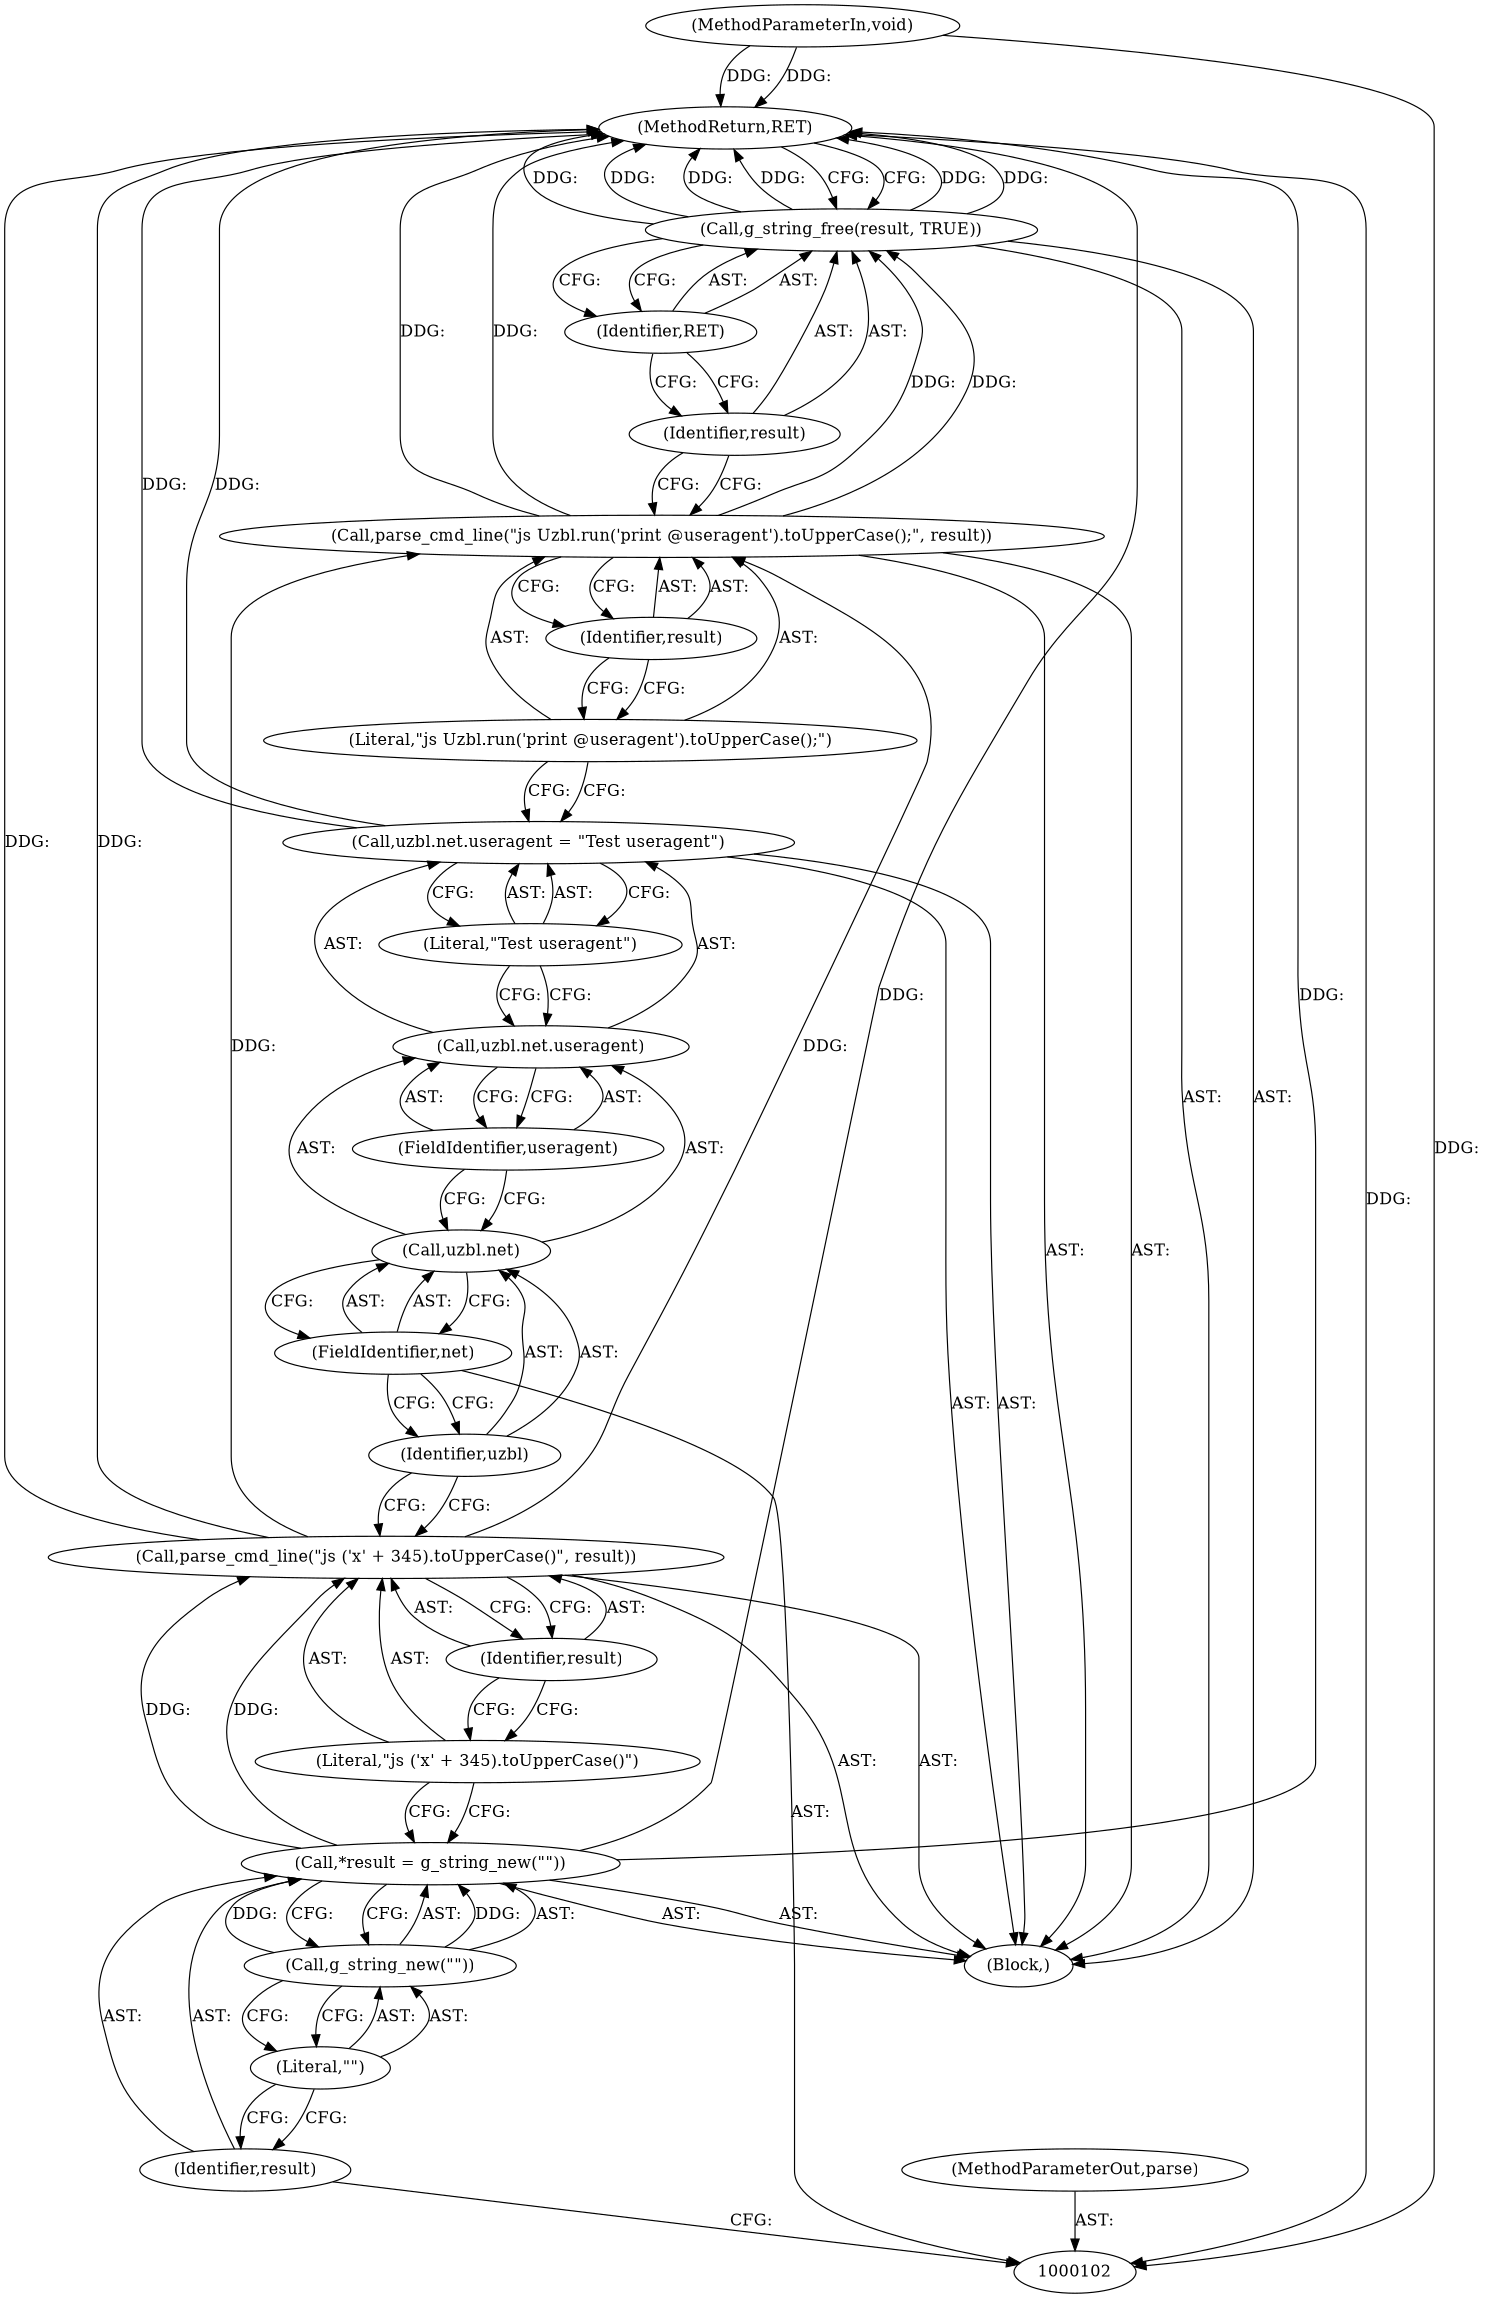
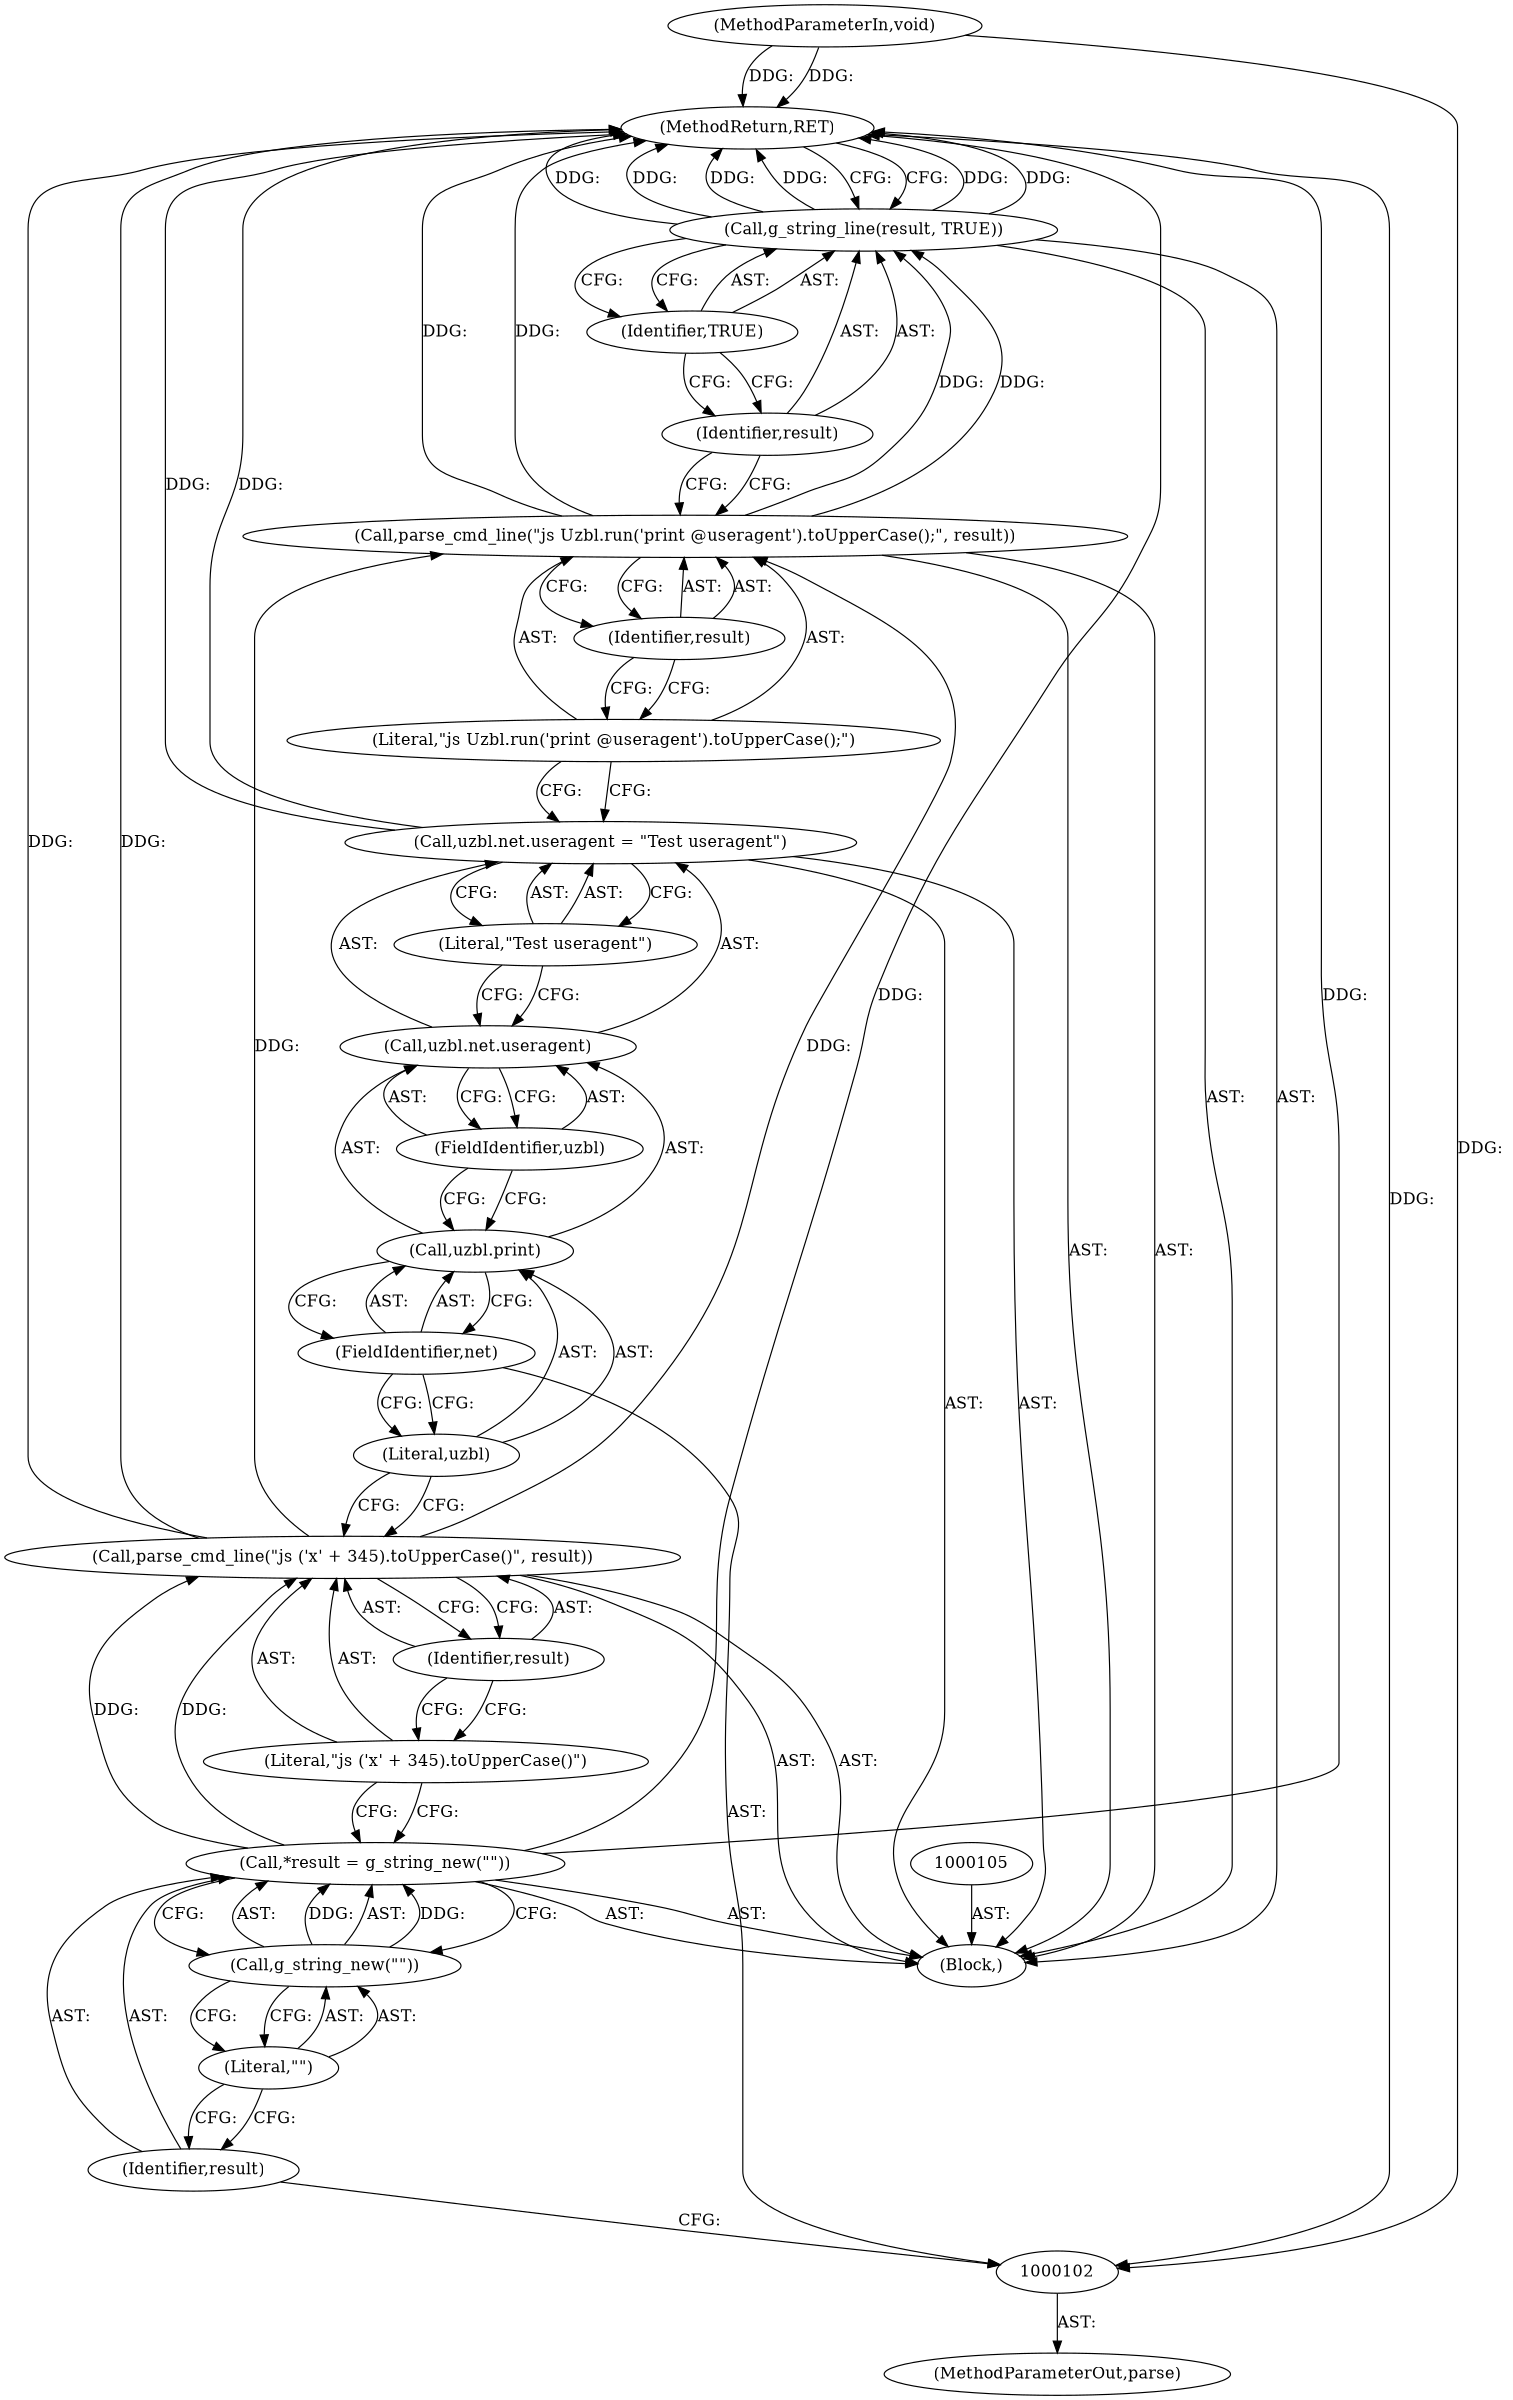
node "(Call,g_string_free(result, TRUE))": label "(Call,g_string_free(result, TRUE))" -> "(Call,g_string_line(result, TRUE))"
node "(Identifier,RET)": label "(Identifier,RET)" -> "(Identifier,TRUE)"
node "(FieldIdentifier,useragent)": label "(FieldIdentifier,useragent)" -> "(FieldIdentifier,uzbl)"
node "(Call,uzbl.net)": label "(Call,uzbl.net)" -> "(Call,uzbl.print)"
node "(Identifier,uzbl)": label "(Identifier,uzbl)" -> "(Literal,uzbl)"
node "1000105": added
edge "(MethodParameterOut,parse)" -> "1000102": reversed
